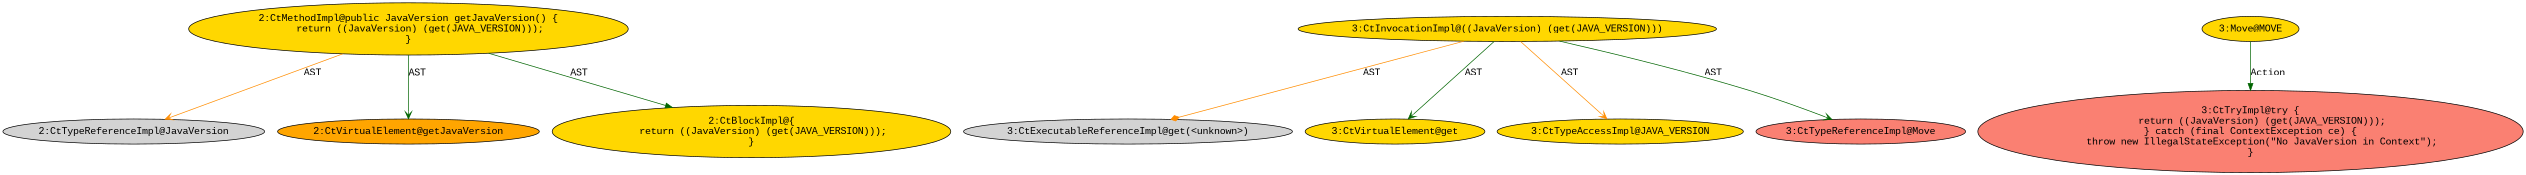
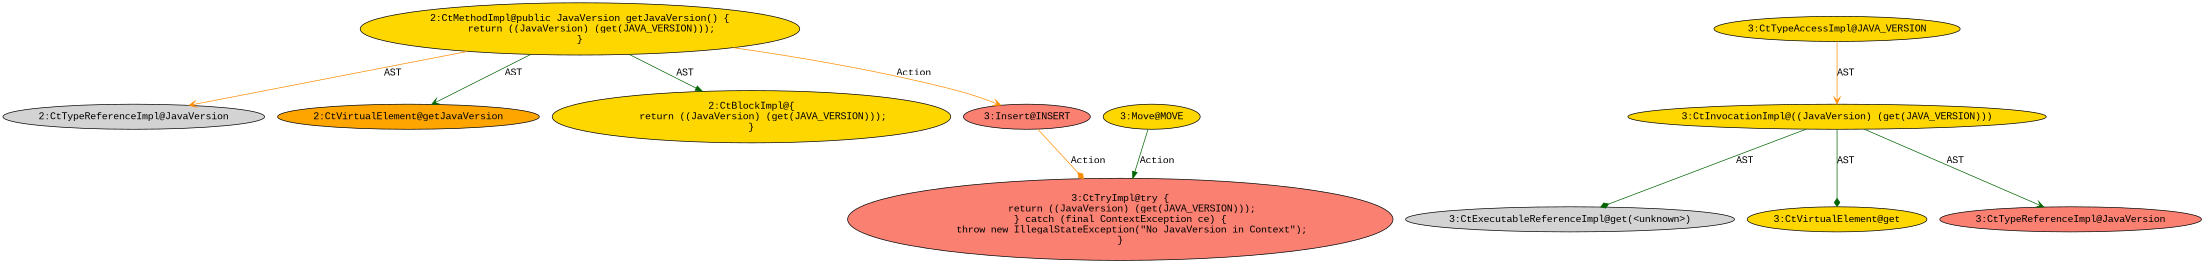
edge "3:CtInvocationImpl@((JavaVersion) (get(JAVA_VERSION)))" -> "3:CtVirtualElement@get": arrowhead vee -> diamond
edge "3:CtInvocationImpl@((JavaVersion) (get(JAVA_VERSION)))" -> "3:CtTypeAccessImpl@JAVA_VERSION": reversed
edge "3:CtInvocationImpl@((JavaVersion) (get(JAVA_VERSION)))" -> "3:CtExecutableReferenceImpl@get(<unknown>)": color darkorange -> darkgreen
node "3:Insert@INSERT": added
node "3:CtTypeReferenceImpl@Move": label "3:CtTypeReferenceImpl@Move" -> "3:CtTypeReferenceImpl@JavaVersion"
